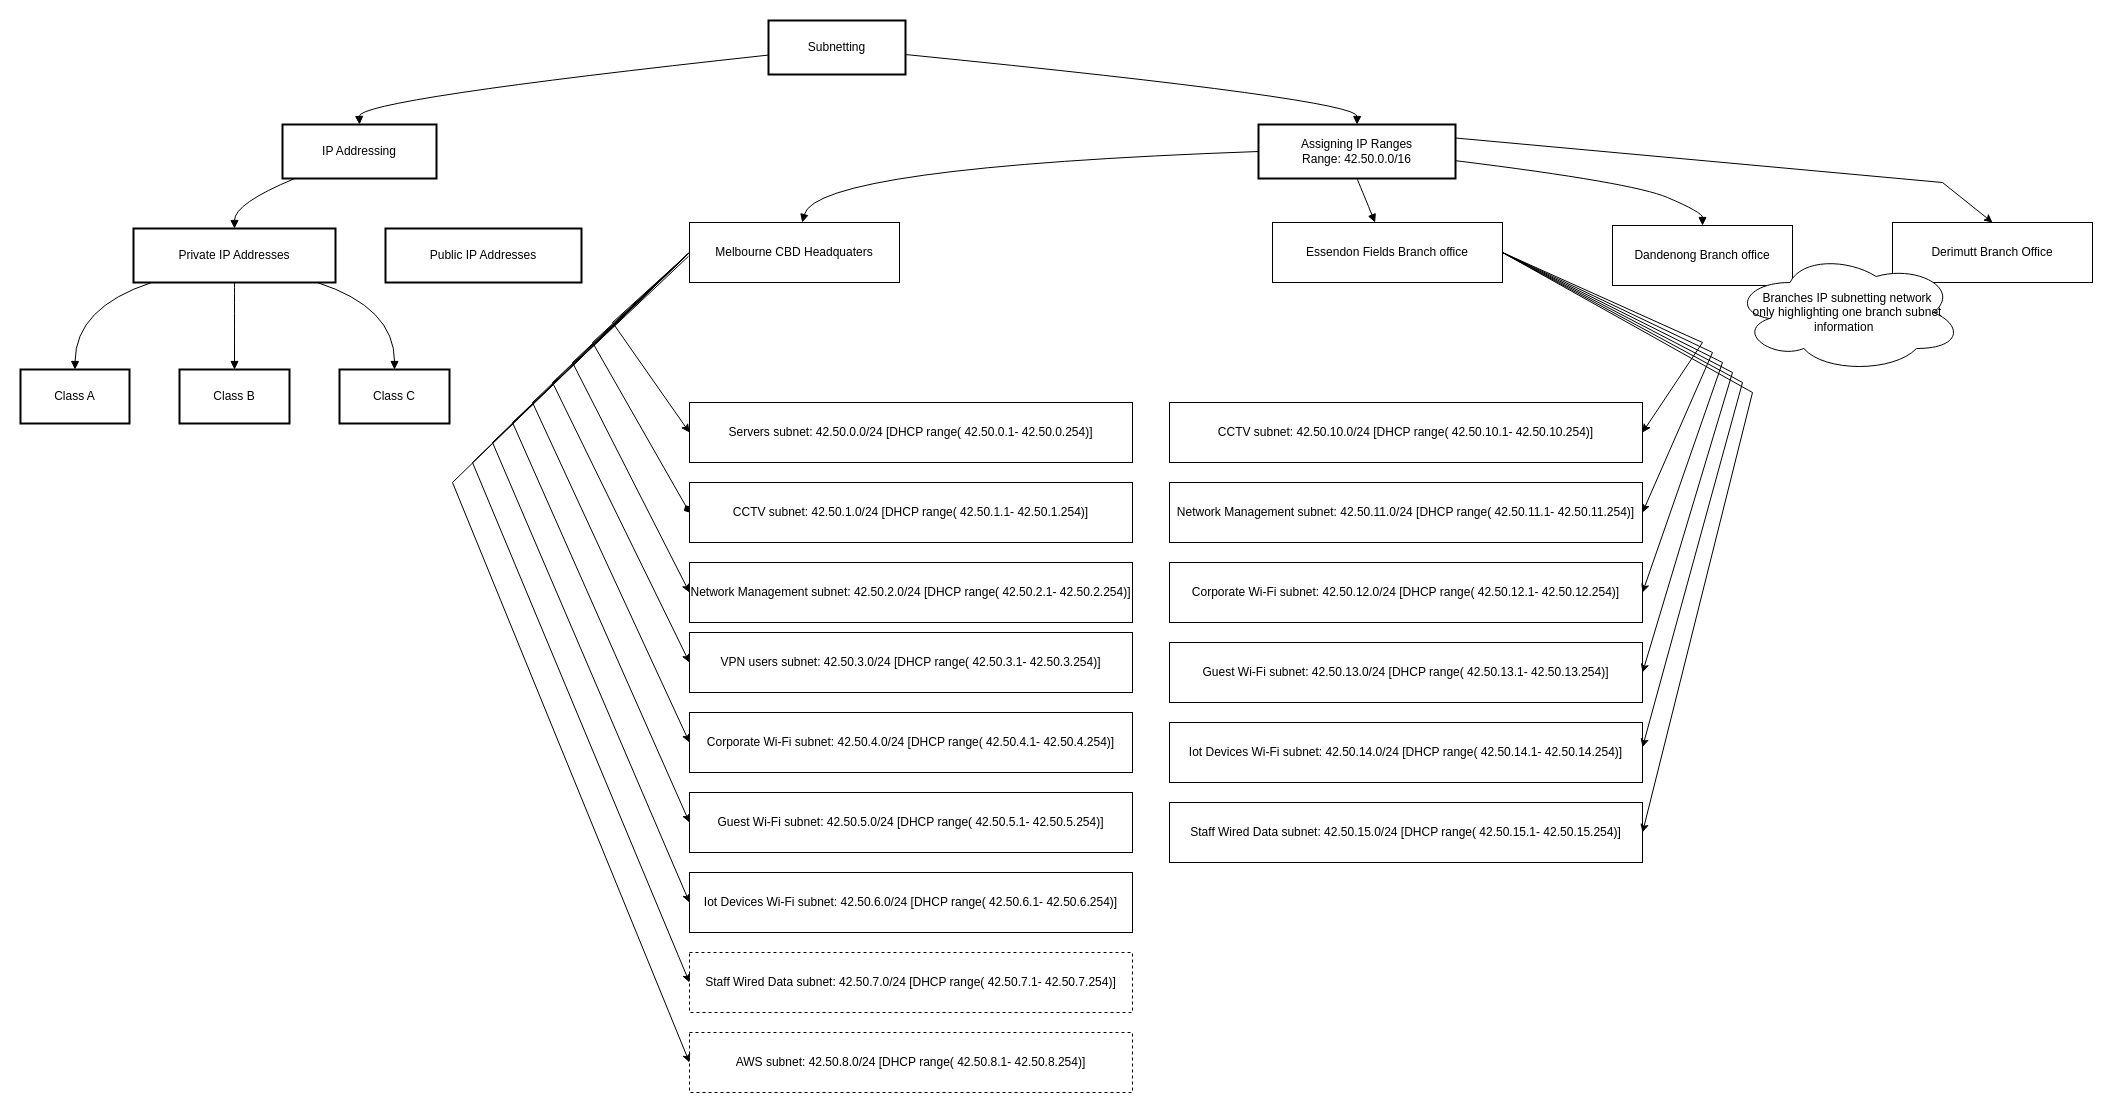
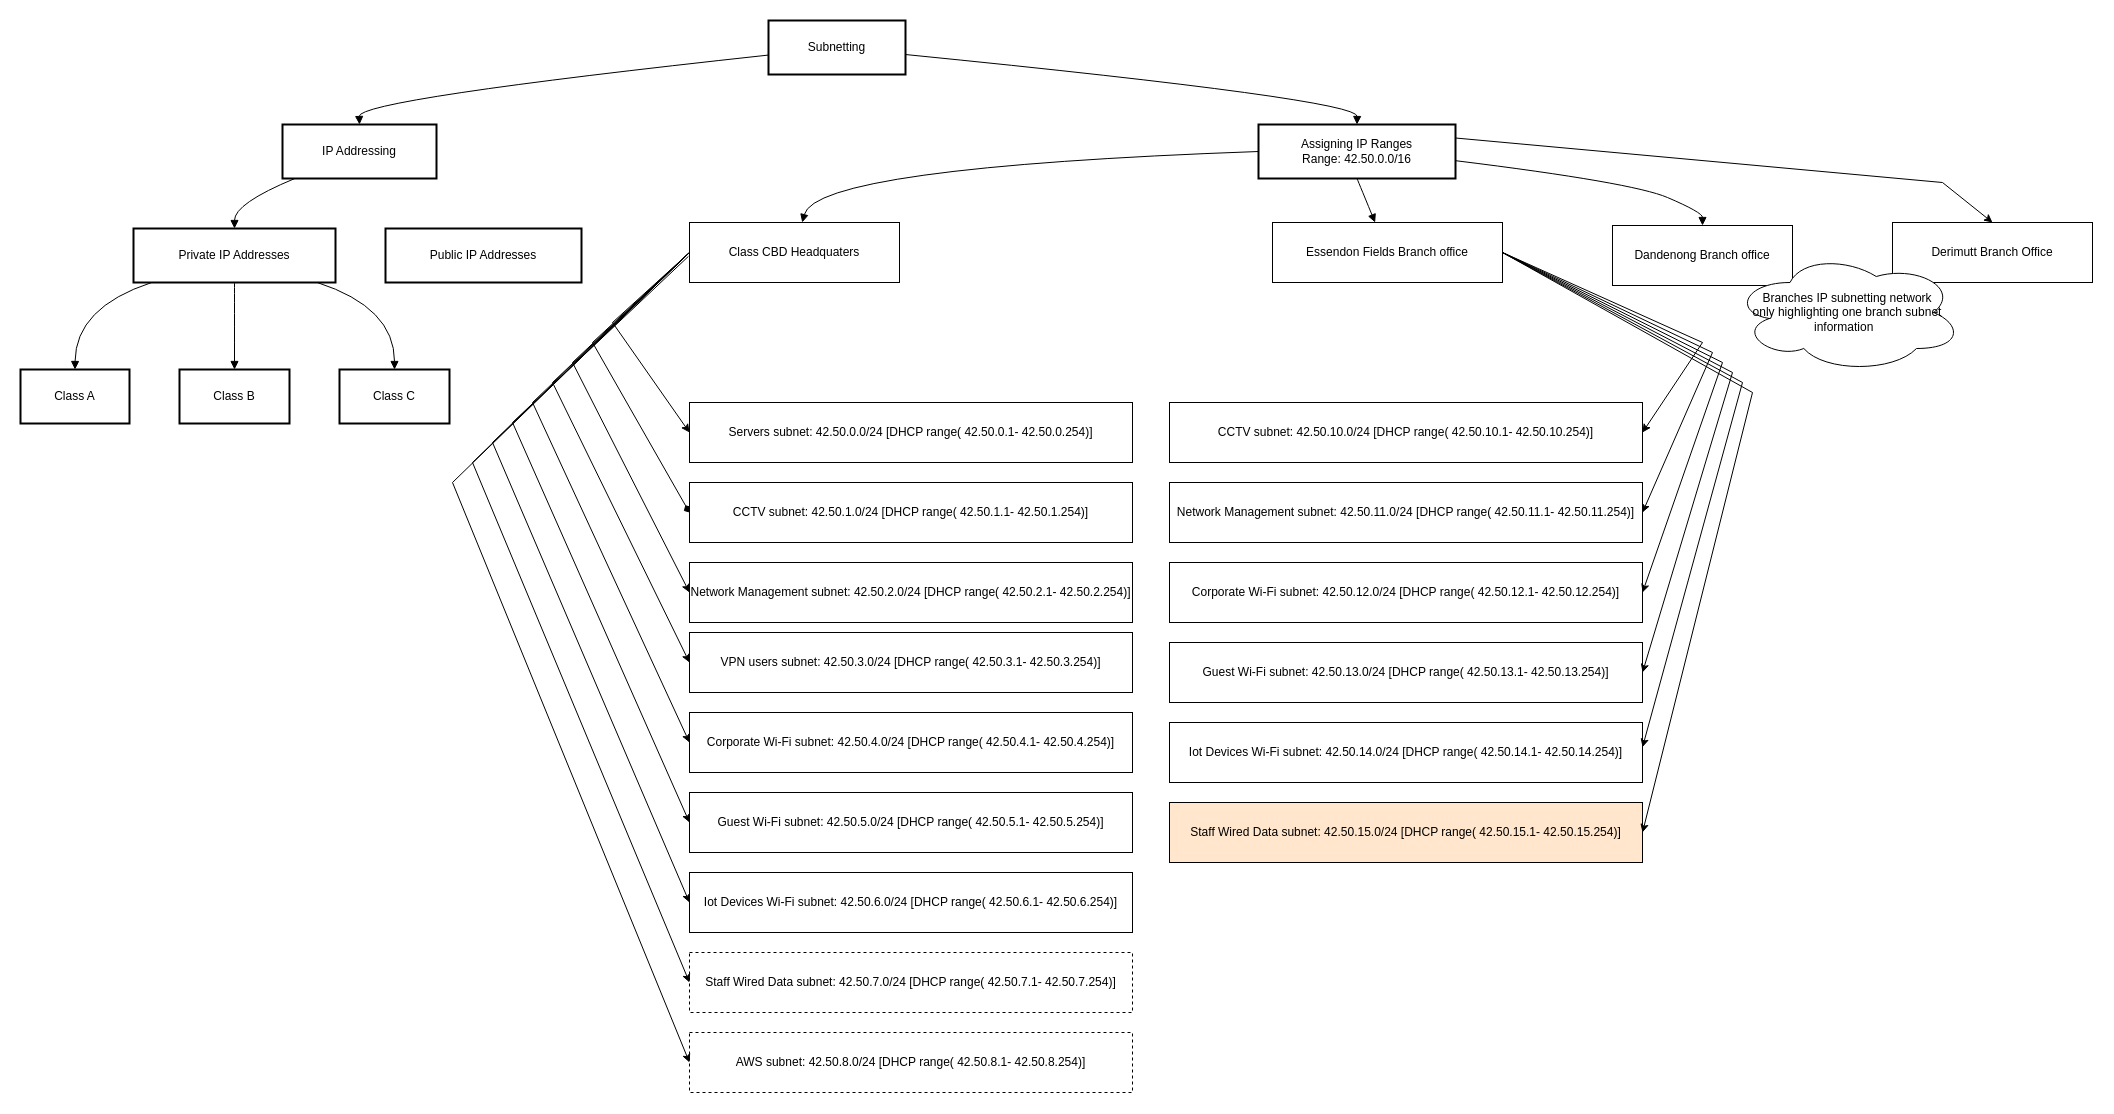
node "Melbourne CBD Headquaters": label "Melbourne CBD Headquaters" -> "Class CBD Headquaters"
node "Staff Wired Data subnet: 42.50.15.0/24 [DHCP range( 42.50.15.1- 42.50.15.254)]": fillcolor #ffffff -> #ffe6cc
